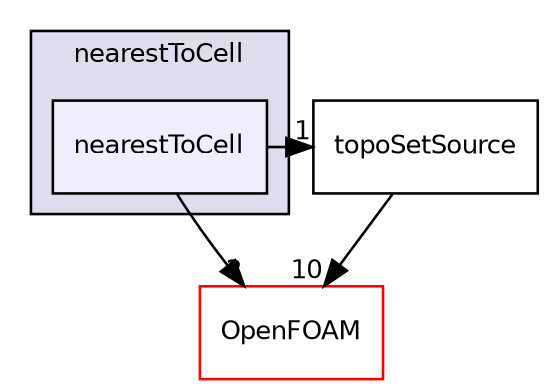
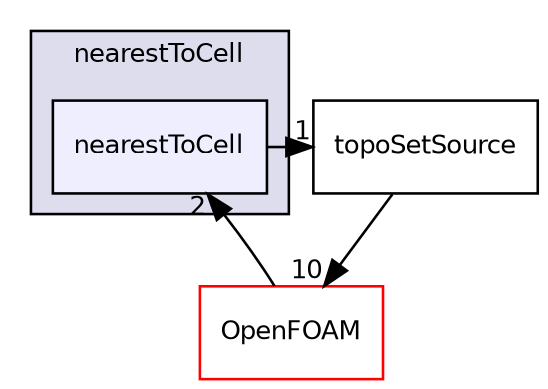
edge "nearestToCell" -> "OpenFOAM": reversed
